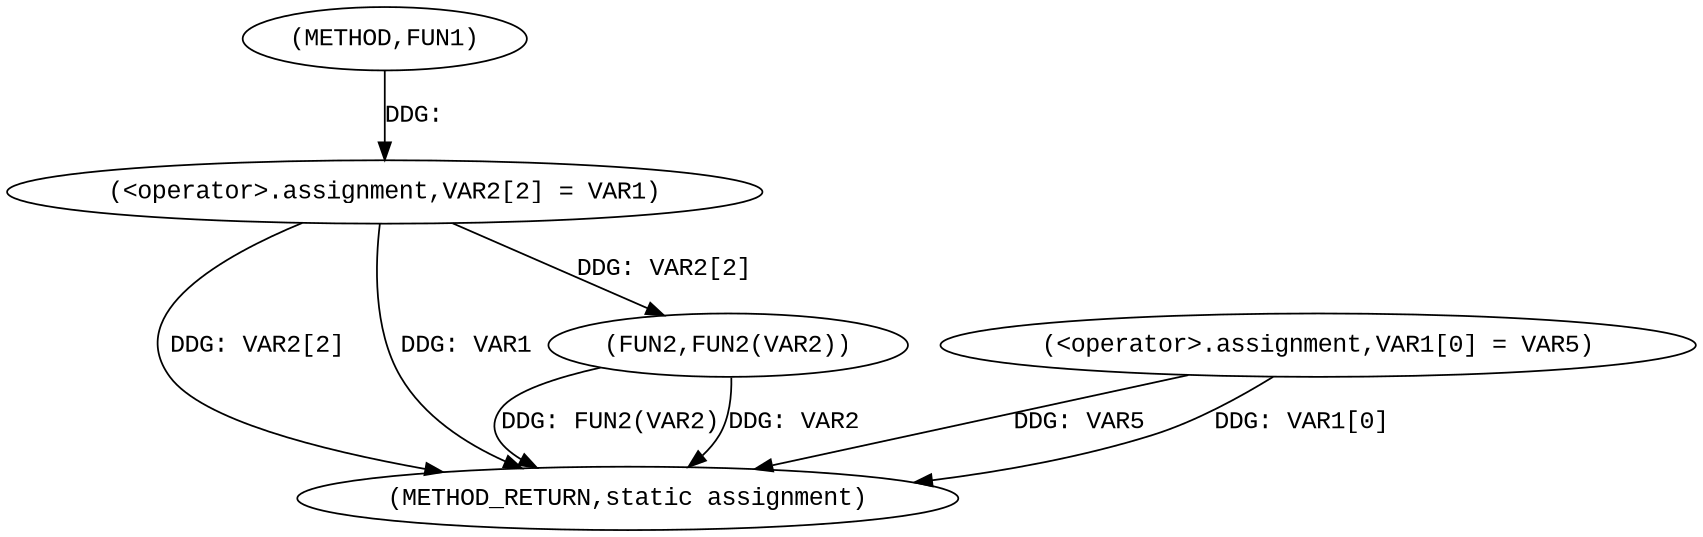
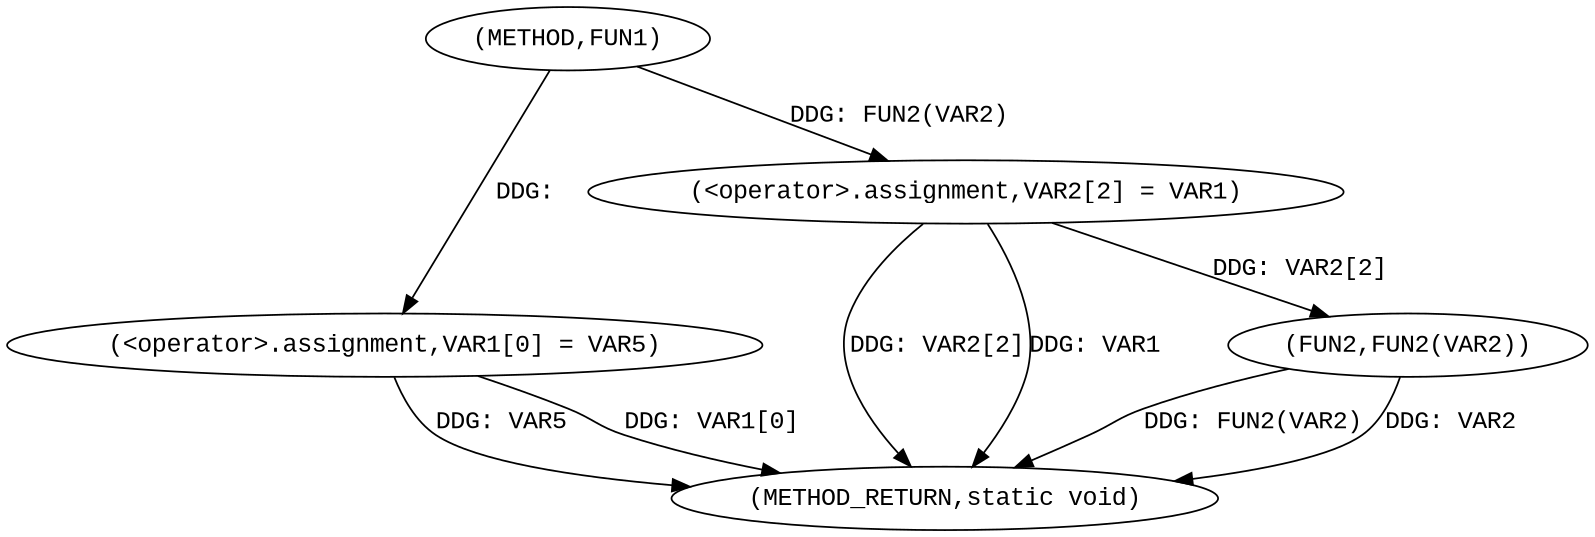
edge "(METHOD,FUN1)" -> "(<operator>.assignment,VAR2[2] = VAR1)": label "DDG: " -> "DDG: FUN2(VAR2)"
edge "(METHOD,FUN1)" -> "(<operator>.assignment,VAR1[0] = VAR5)": added, label "DDG:"
node "(METHOD_RETURN,static assignment)": label "(METHOD_RETURN,static assignment)" -> "(METHOD_RETURN,static void)"
